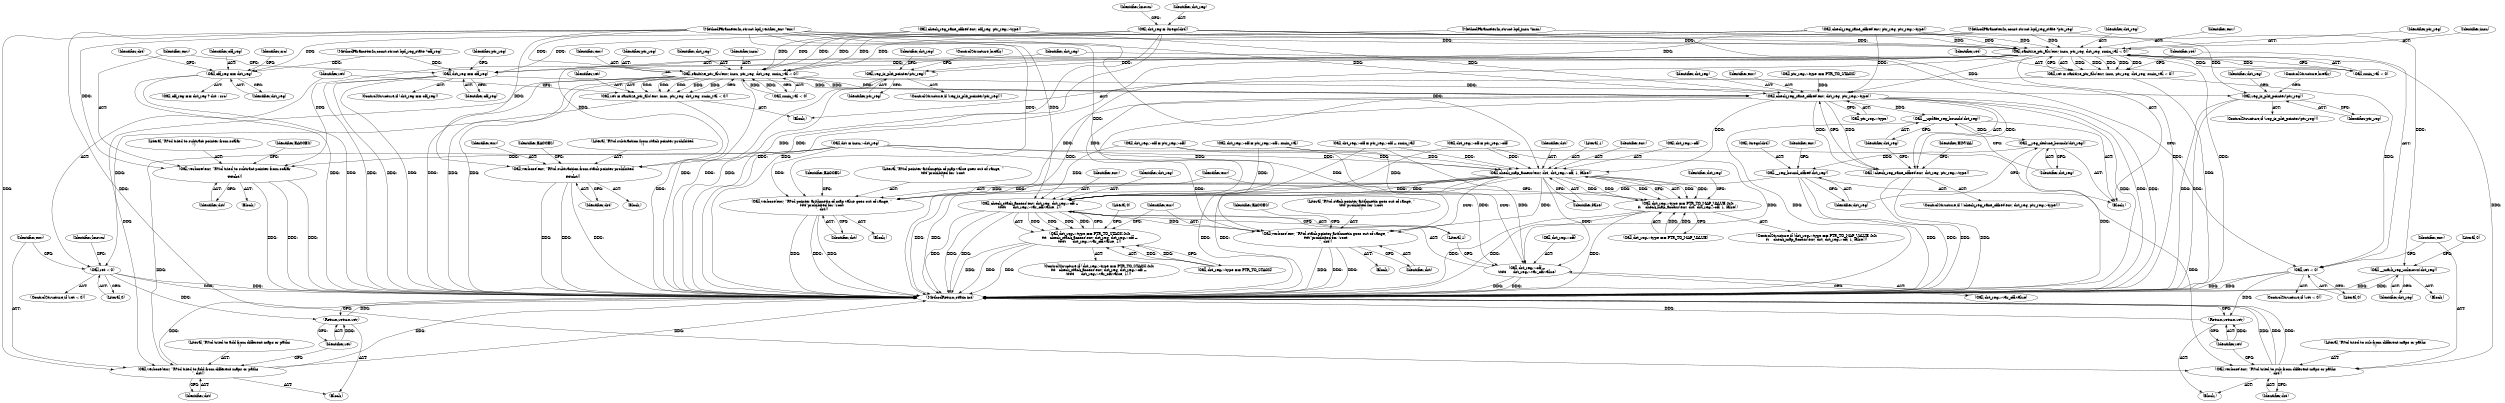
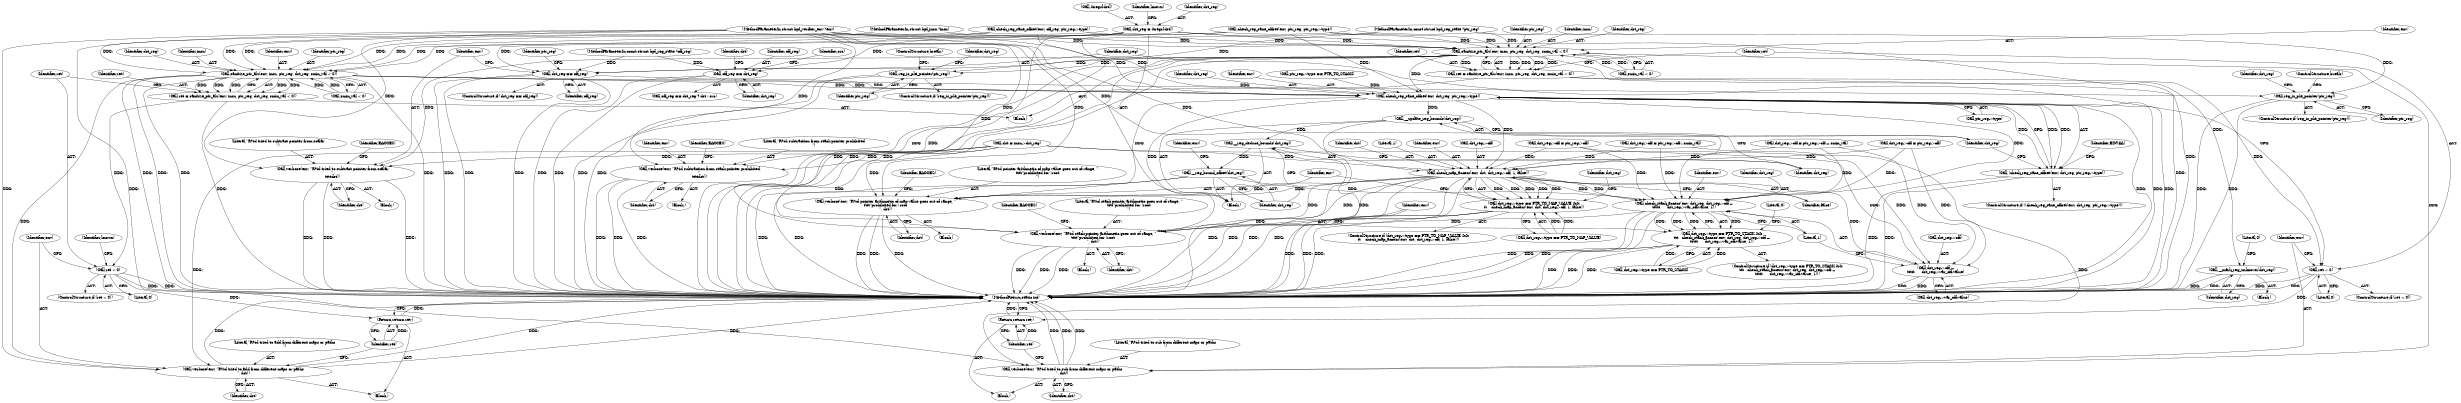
edge "(Call,&regs[dst])" -> "(Call,__reg_bound_offset(dst_reg))": now "(Call,&regs[dst])" -> "(Call,dst_reg = &regs[dst])"
